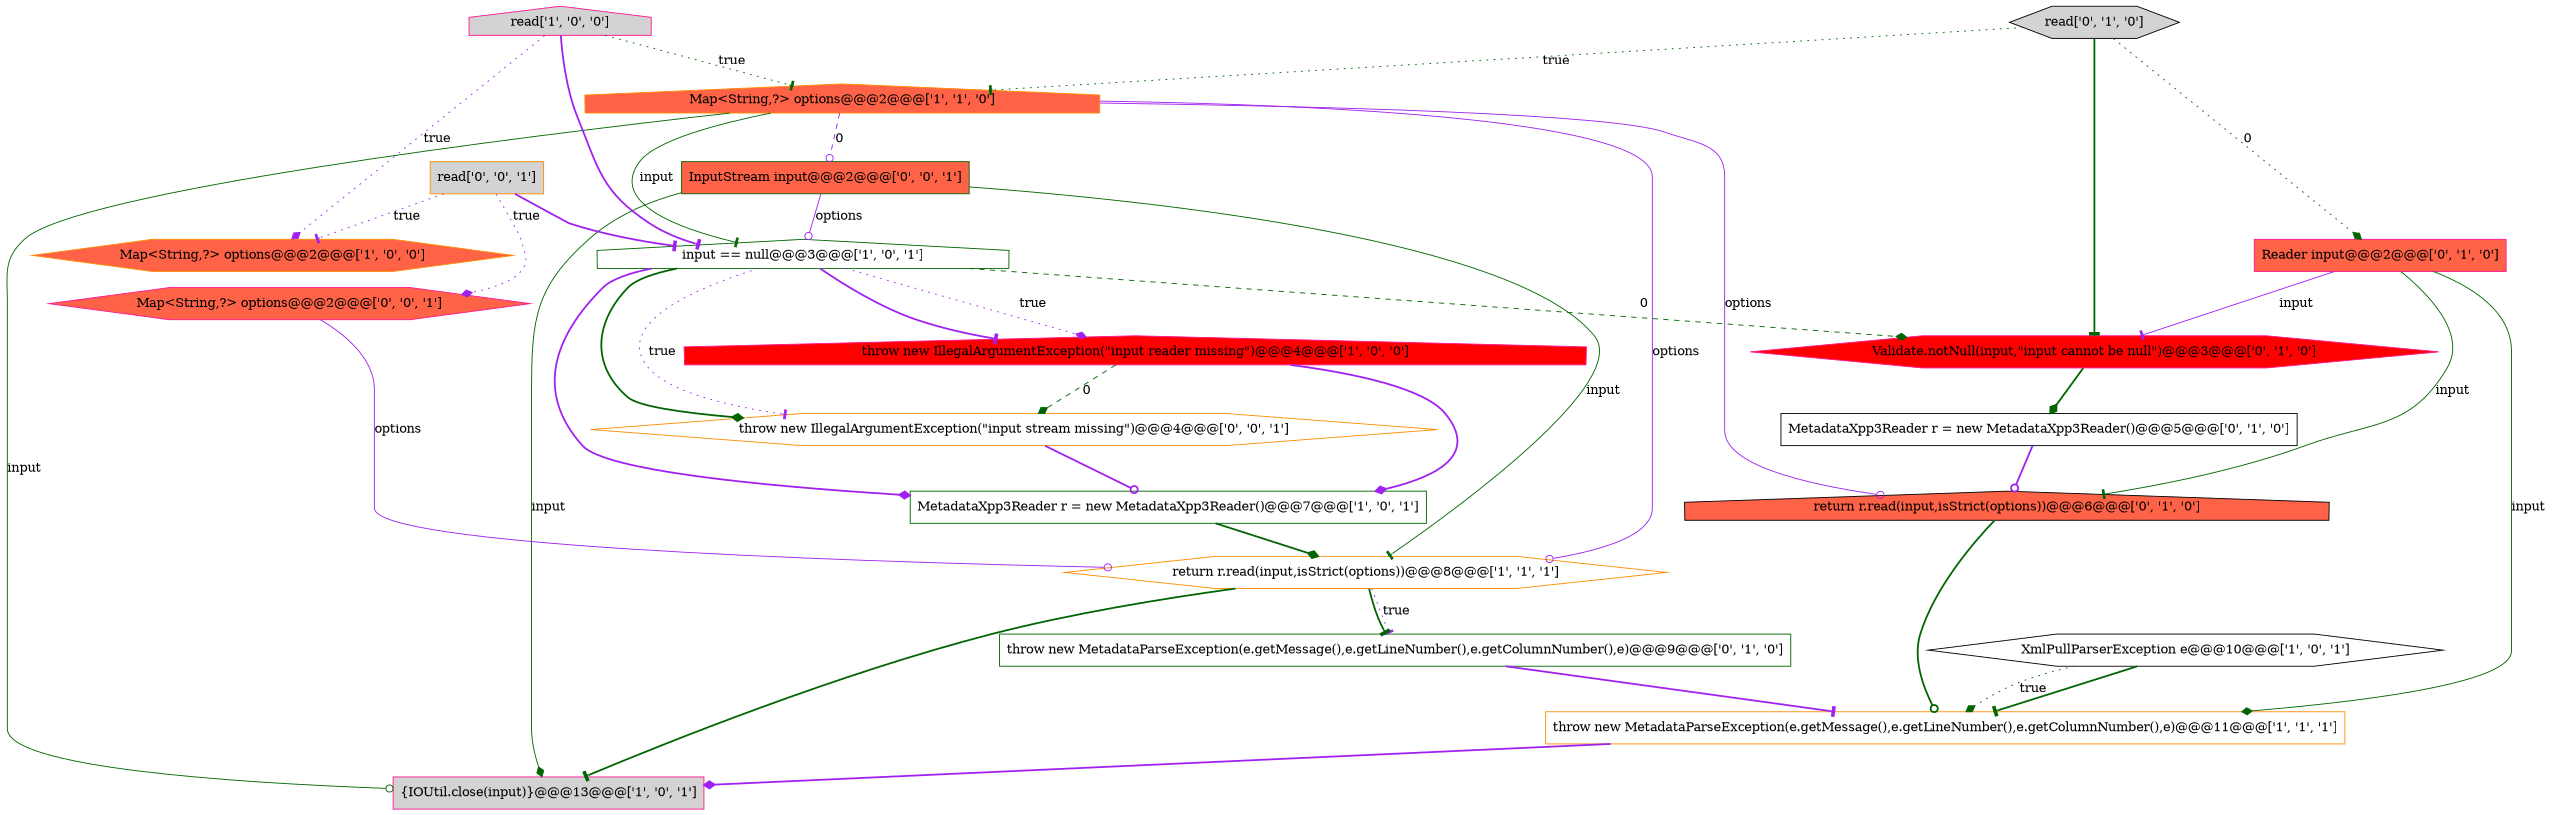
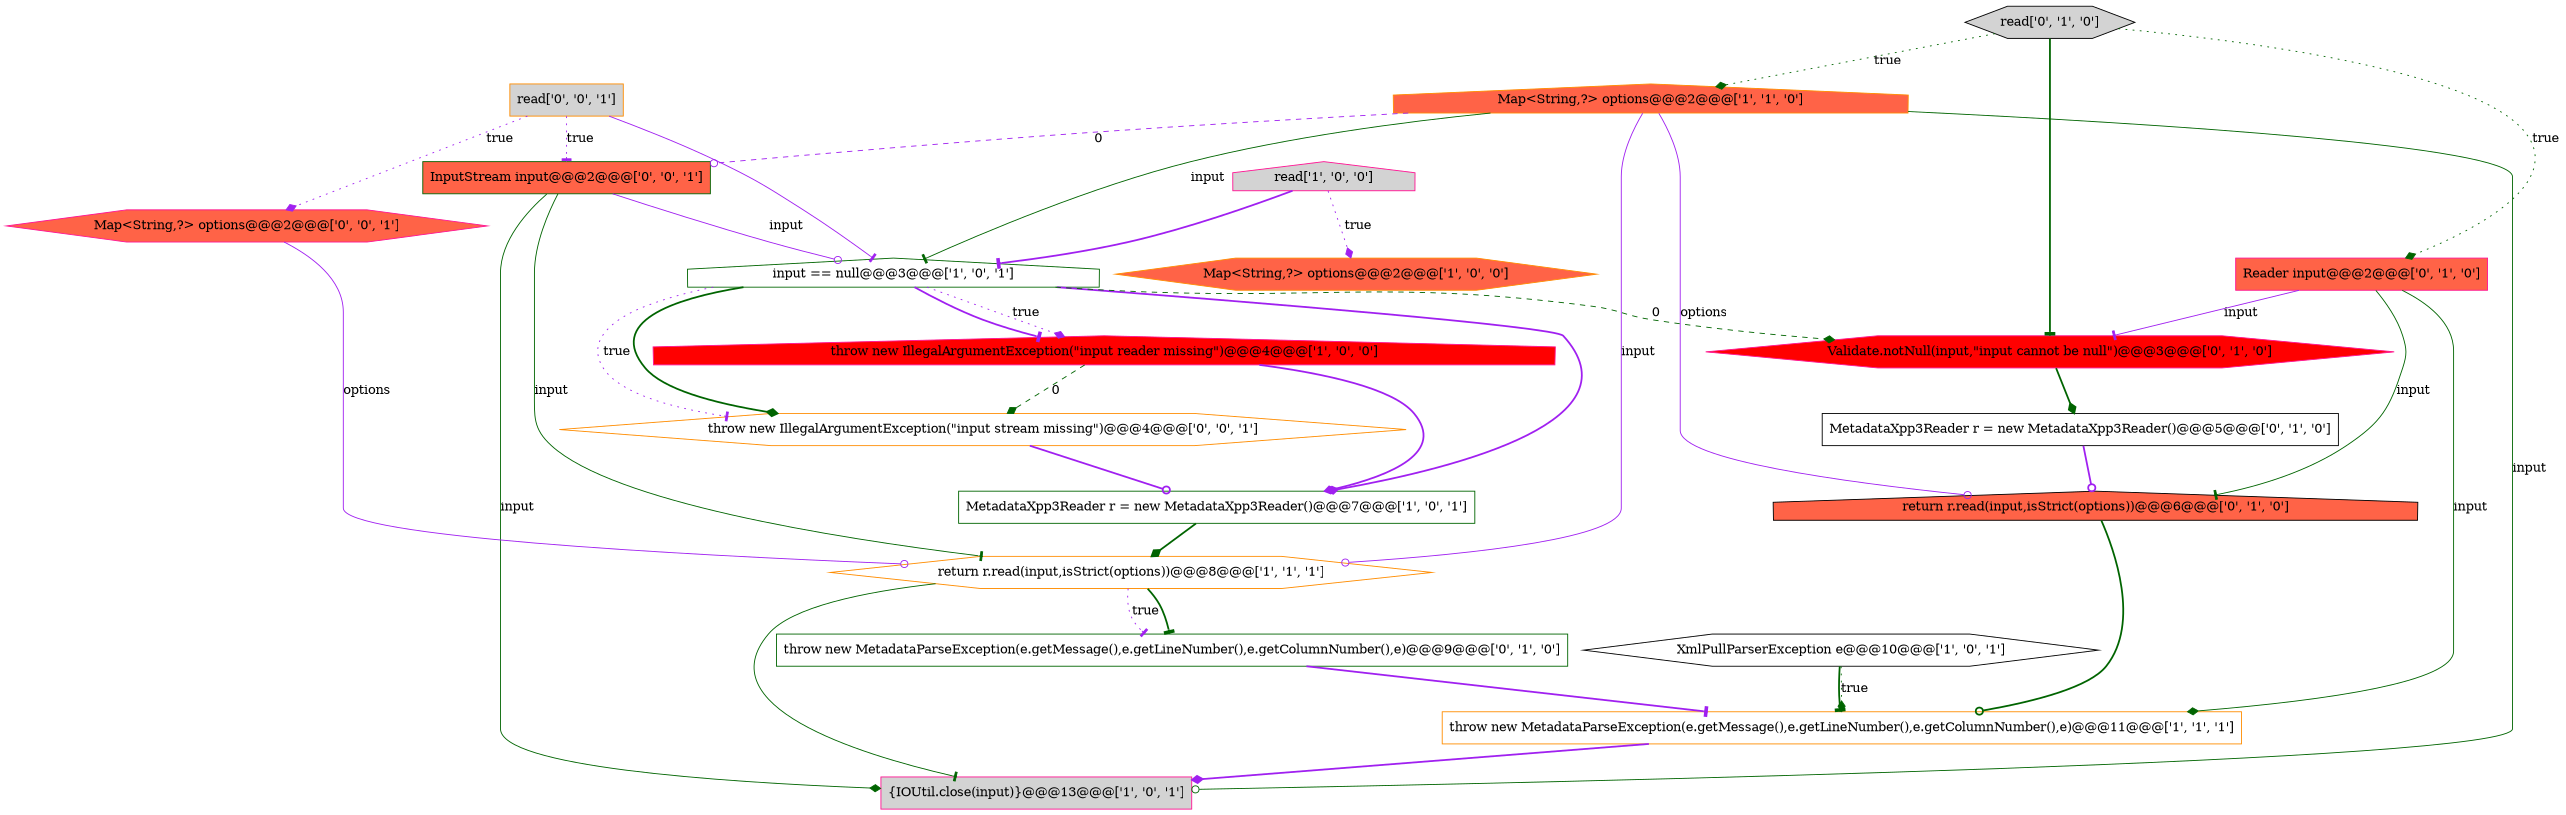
edge "read['0', '1', '0']" -> "Map<String,?> options@@@2@@@['1', '1', '0']": arrowhead tee -> diamond
edge "read['1', '0', '0']" -> "Map<String,?> options@@@2@@@['1', '1', '0']": removed, label "true"
edge "read['0', '1', '0']" -> "Reader input@@@2@@@['0', '1', '0']": label "0" -> "true"
edge "read['0', '0', '1']" -> "Map<String,?> options@@@2@@@['1', '0', '0']": now "read['0', '0', '1']" -> "InputStream input@@@2@@@['0', '0', '1']"
edge "InputStream input@@@2@@@['0', '0', '1']" -> "input == null@@@3@@@['1', '0', '1']": label "options" -> "input"
edge "read['0', '0', '1']" -> "input == null@@@3@@@['1', '0', '1']": style bold -> solid
edge "Map<String,?> options@@@2@@@['1', '1', '0']" -> "return r.read(input,isStrict(options))@@@8@@@['1', '1', '1']": label "options" -> "input"
edge "return r.read(input,isStrict(options))@@@8@@@['1', '1', '1']" -> "{IOUtil.close(input)}@@@13@@@['1', '0', '1']": style bold -> solid
